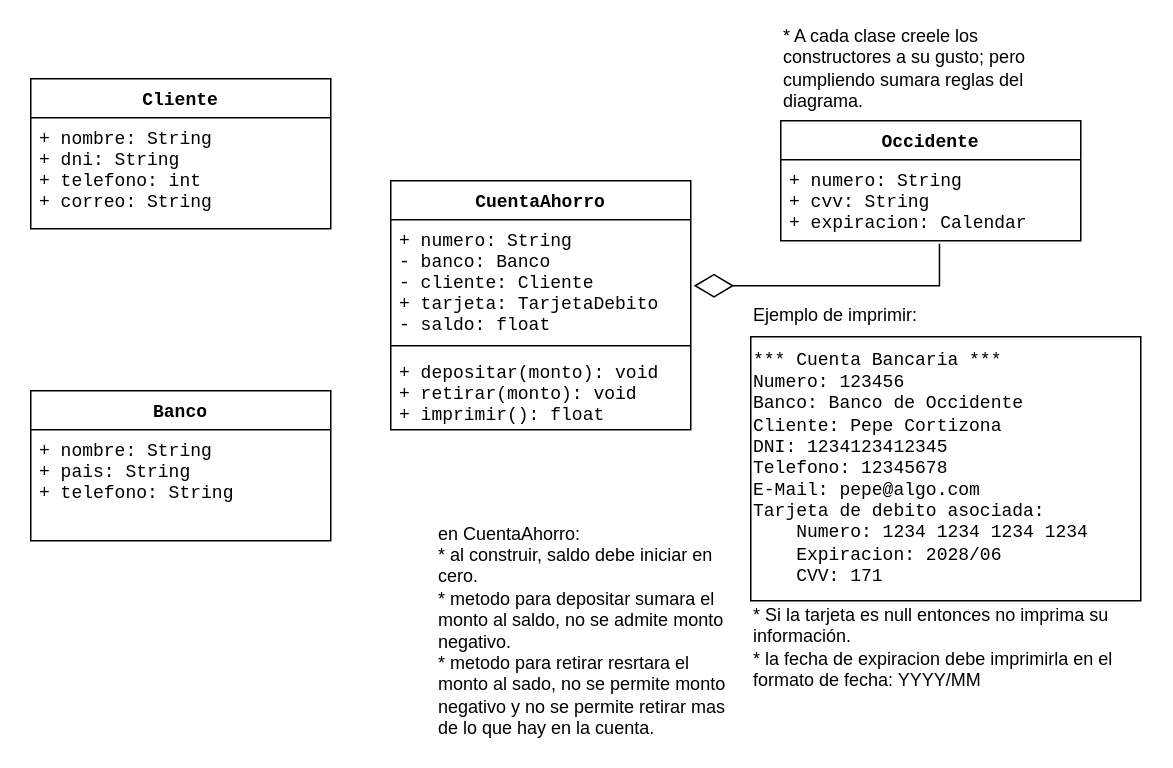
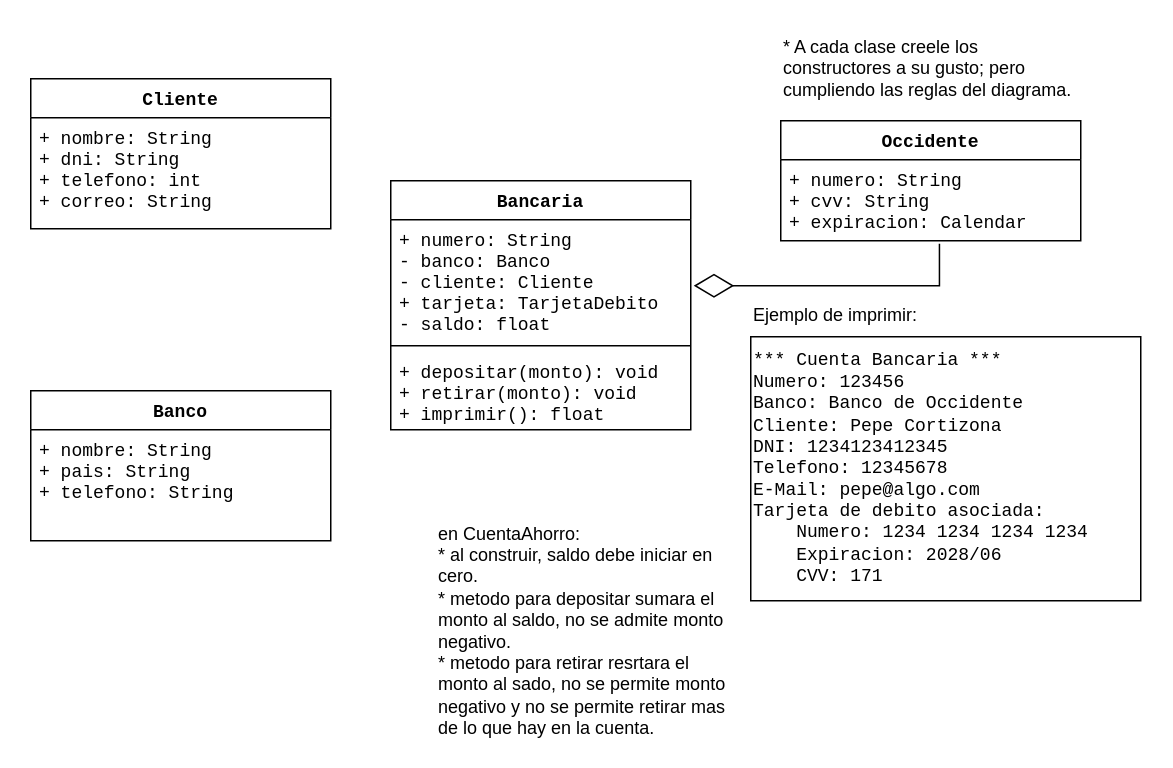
node "* A cada clase creele los constructores a su gusto; pero cumpliendo sumara reglas del diagrama.": label "* A cada clase creele los constructores a su gusto; pero cumpliendo sumara reglas del diagrama." -> "* A cada clase creele los constructores a su gusto; pero cumpliendo las reglas del diagrama."
node "CuentaAhorro": label "CuentaAhorro" -> "Bancaria"
node "* Si la tarjeta es null entonces no imprima su información. * la fecha de expiracion debe imprimirla en el formato de fecha: YYYY/MM": removed
